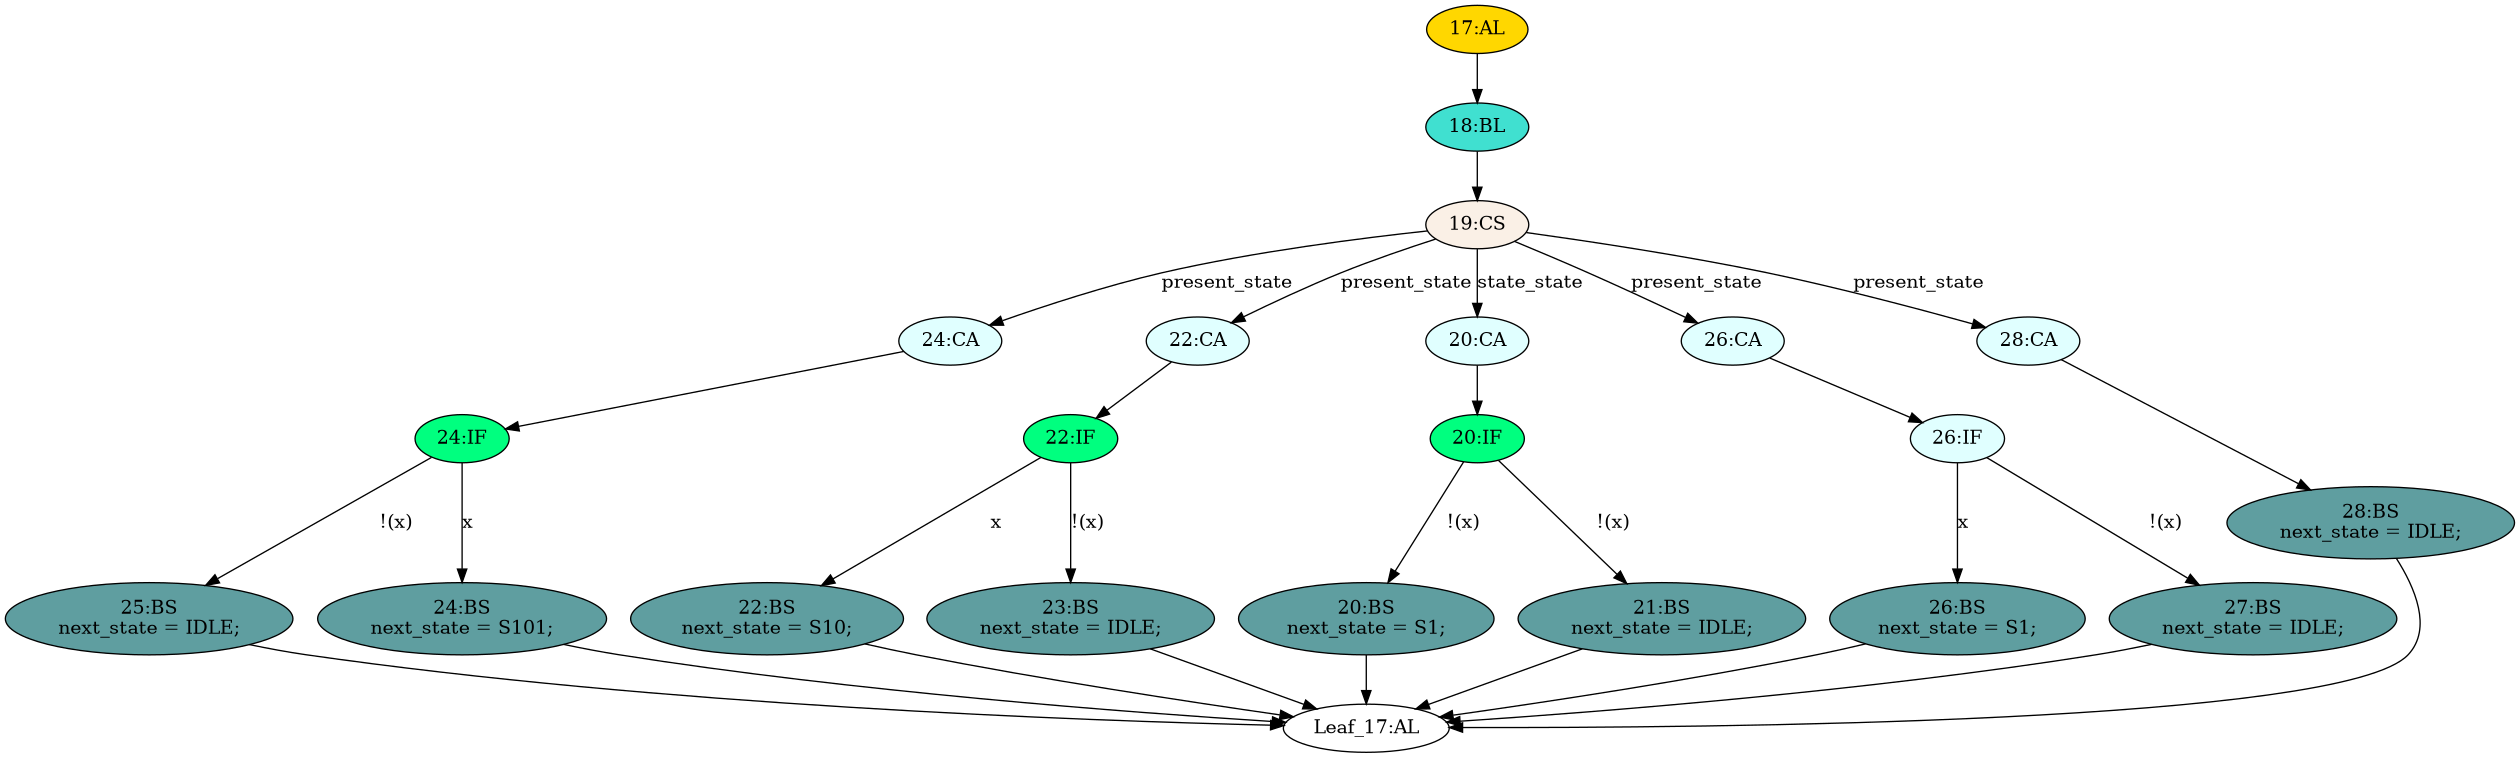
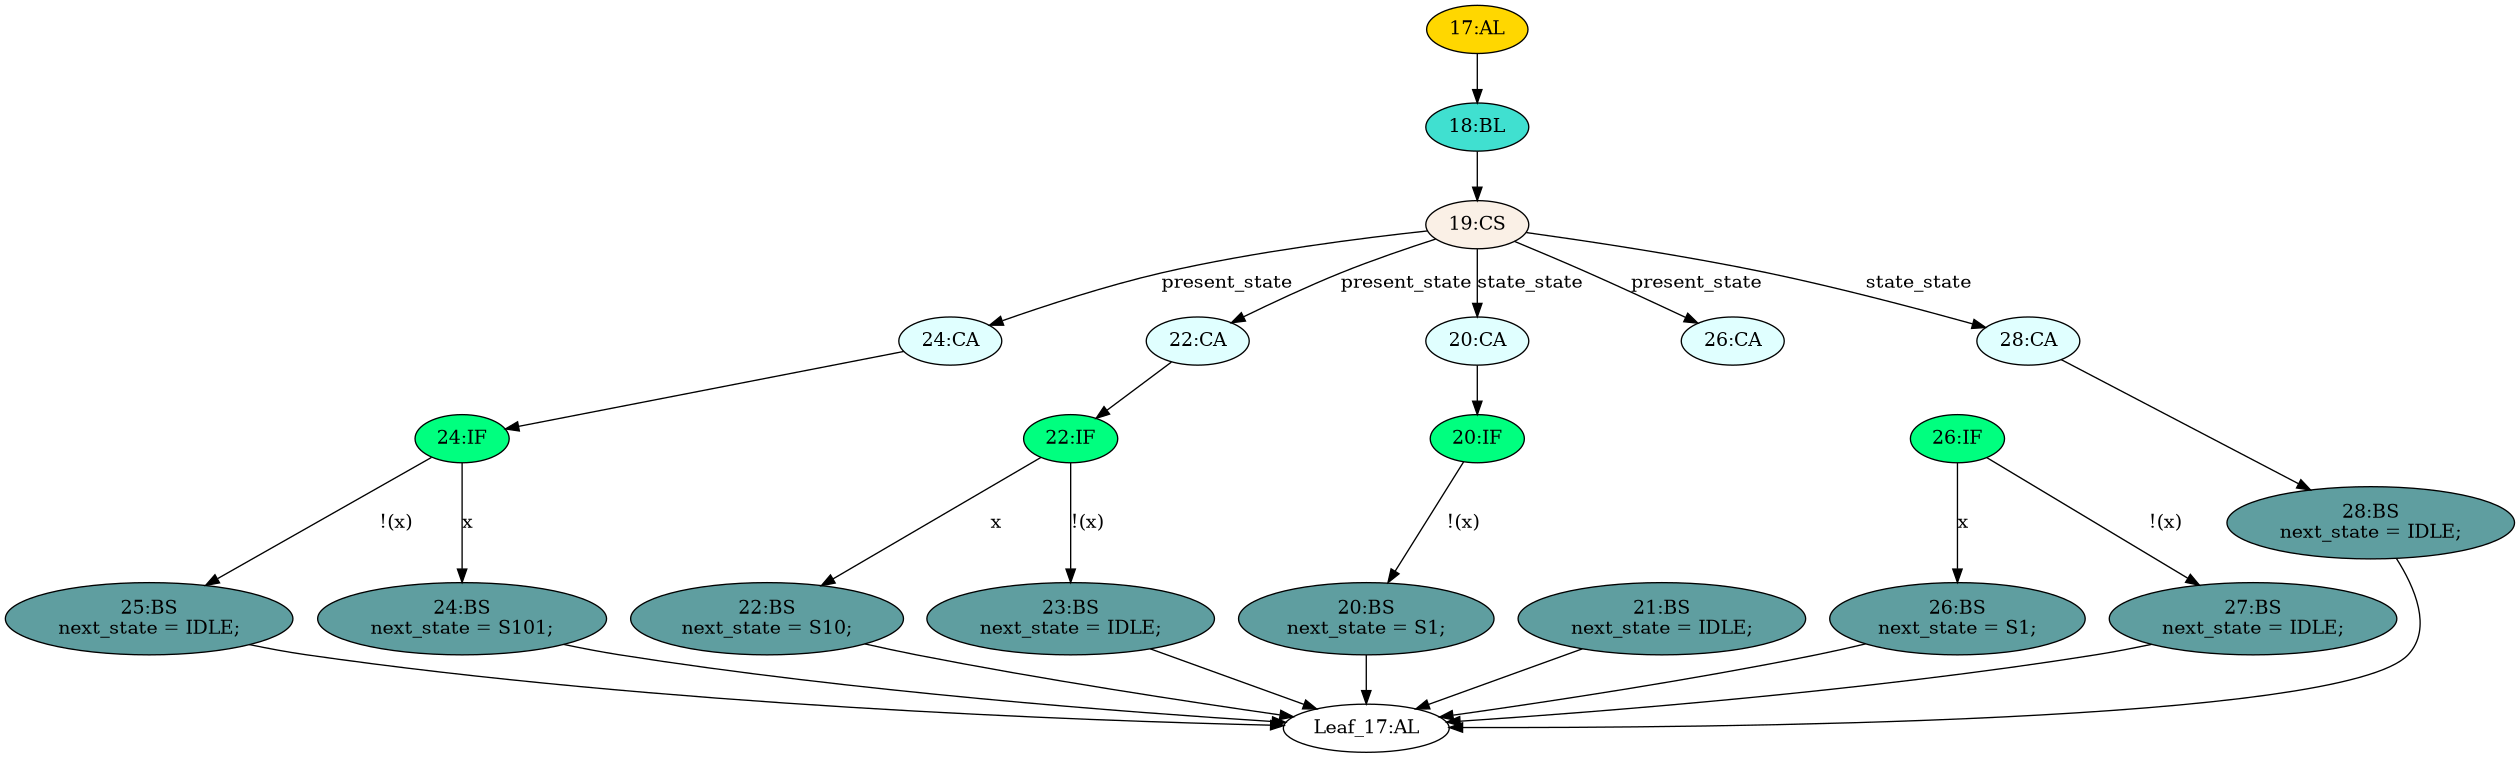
edge "19:CS" -> "28:CA": label "present_state" -> "state_state"
edge "26:CA" -> "26:IF": removed
node "26:IF": fillcolor lightcyan -> springgreen
edge "20:IF" -> "21:BS next_state = IDLE;": removed, label "!(x)"
